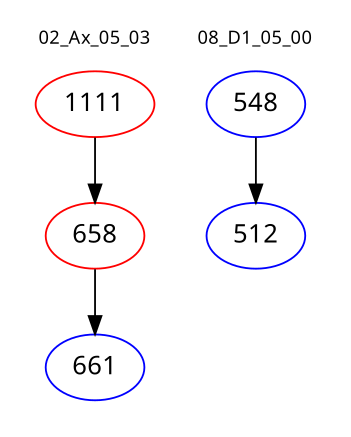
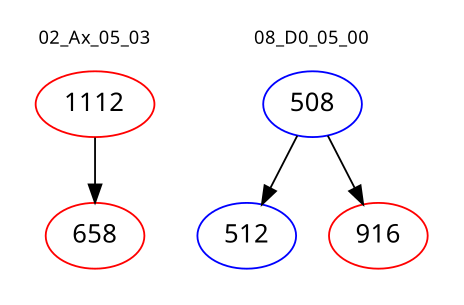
cluster "08_D1_05_00": label "08_D1_05_00" -> "08_D0_05_00"
node "1111": label "1111" -> "1112"
node "548": label "548" -> "508"
node "916": added
node "661": removed
